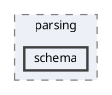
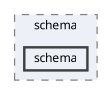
cluster "parsing": label "parsing" -> "schema"
